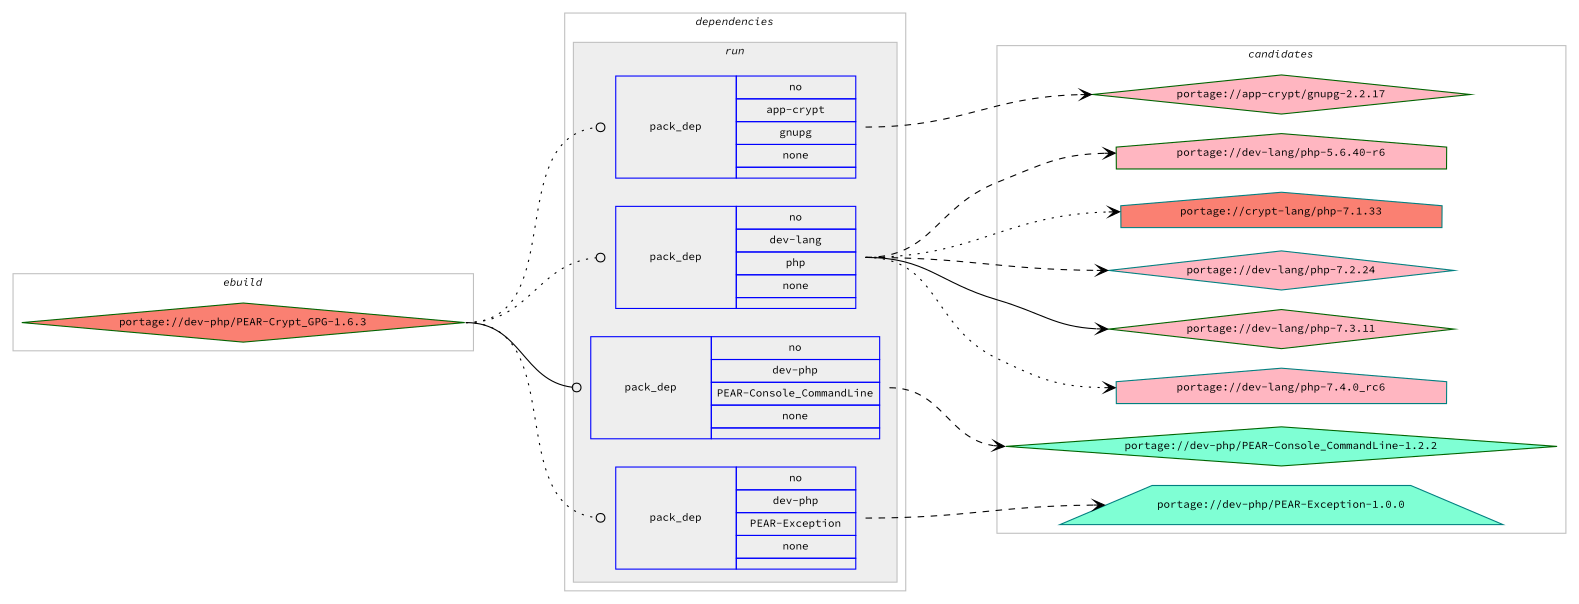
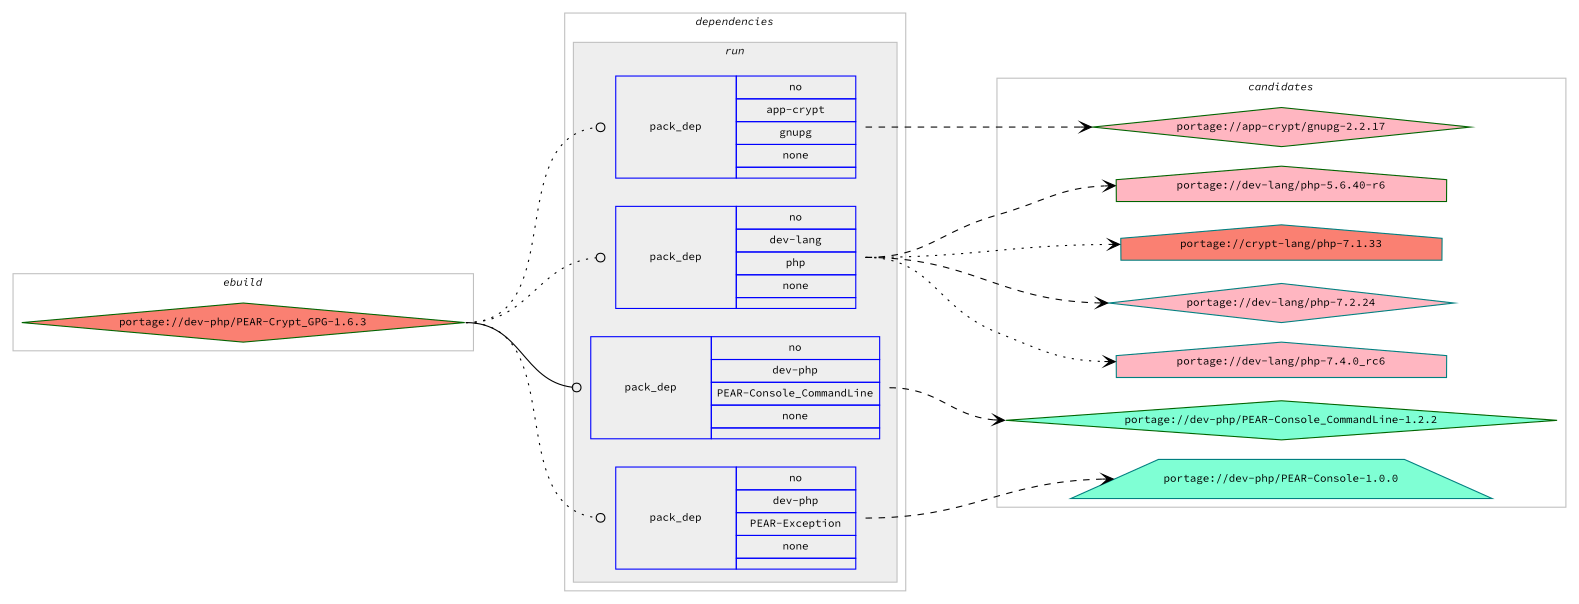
node "portage://dev-lang/php-7.3.11": removed
node "portage://dev-php/PEAR-Exception-1.0.0": label "portage://dev-php/PEAR-Exception-1.0.0" -> "portage://dev-php/PEAR-Console-1.0.0"
